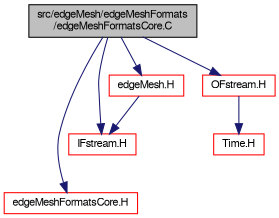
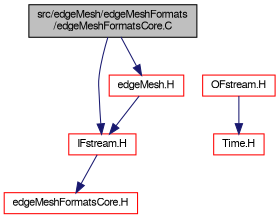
edge "src/edgeMesh/edgeMeshFormats /edgeMeshFormatsCore.C" -> "OFstream.H": removed
edge "src/edgeMesh/edgeMeshFormats /edgeMeshFormatsCore.C" -> "edgeMeshFormatsCore.H": now "IFstream.H" -> "edgeMeshFormatsCore.H"
